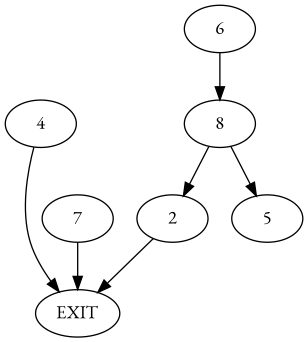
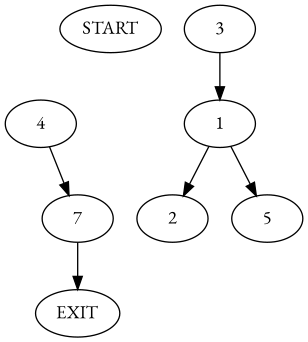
node "START": added
node "6": label "6" -> "3"
node "8": label "8" -> "1"
edge "4" -> "EXIT": now "4" -> "7"
edge "2" -> "EXIT": removed
